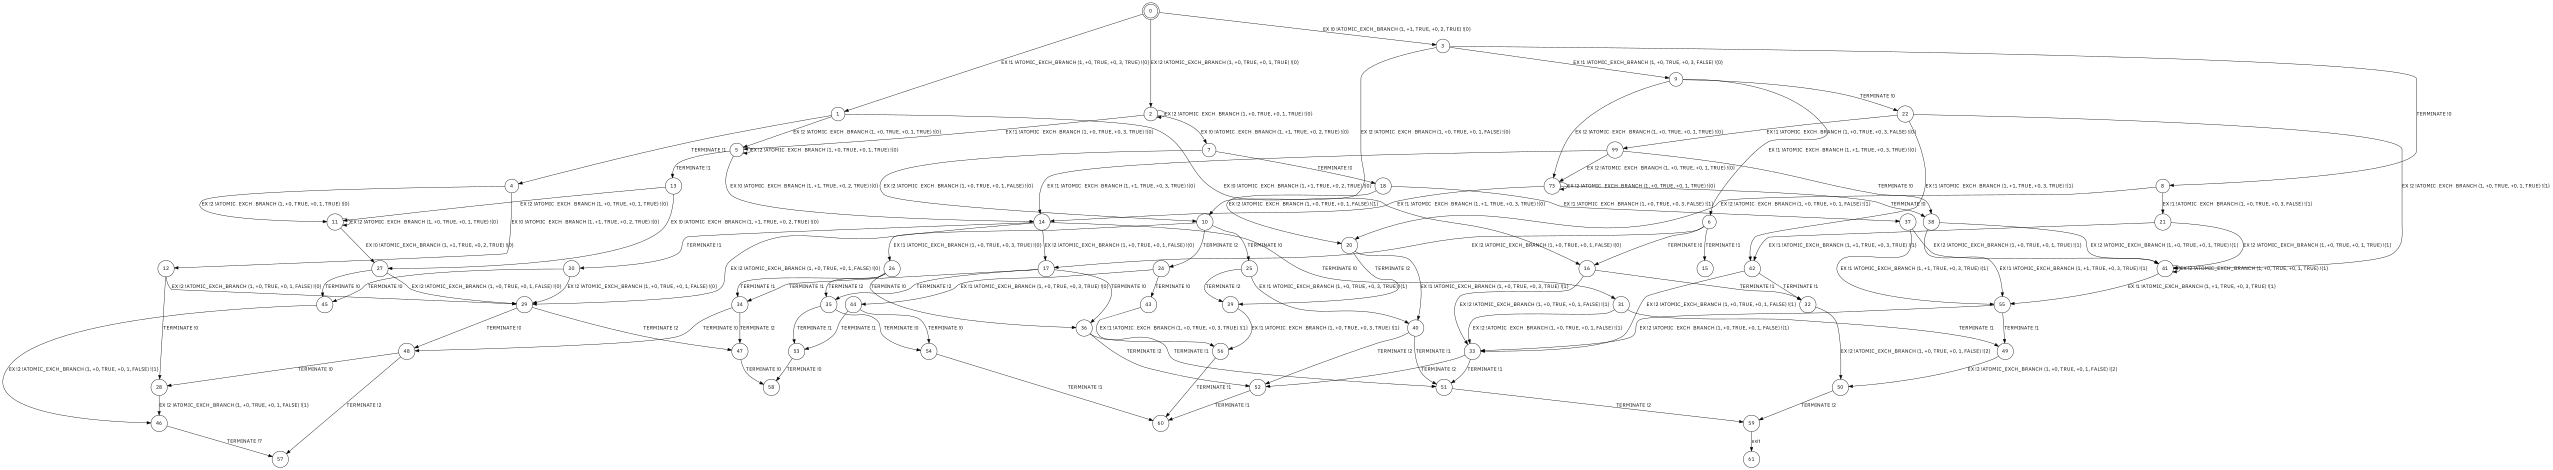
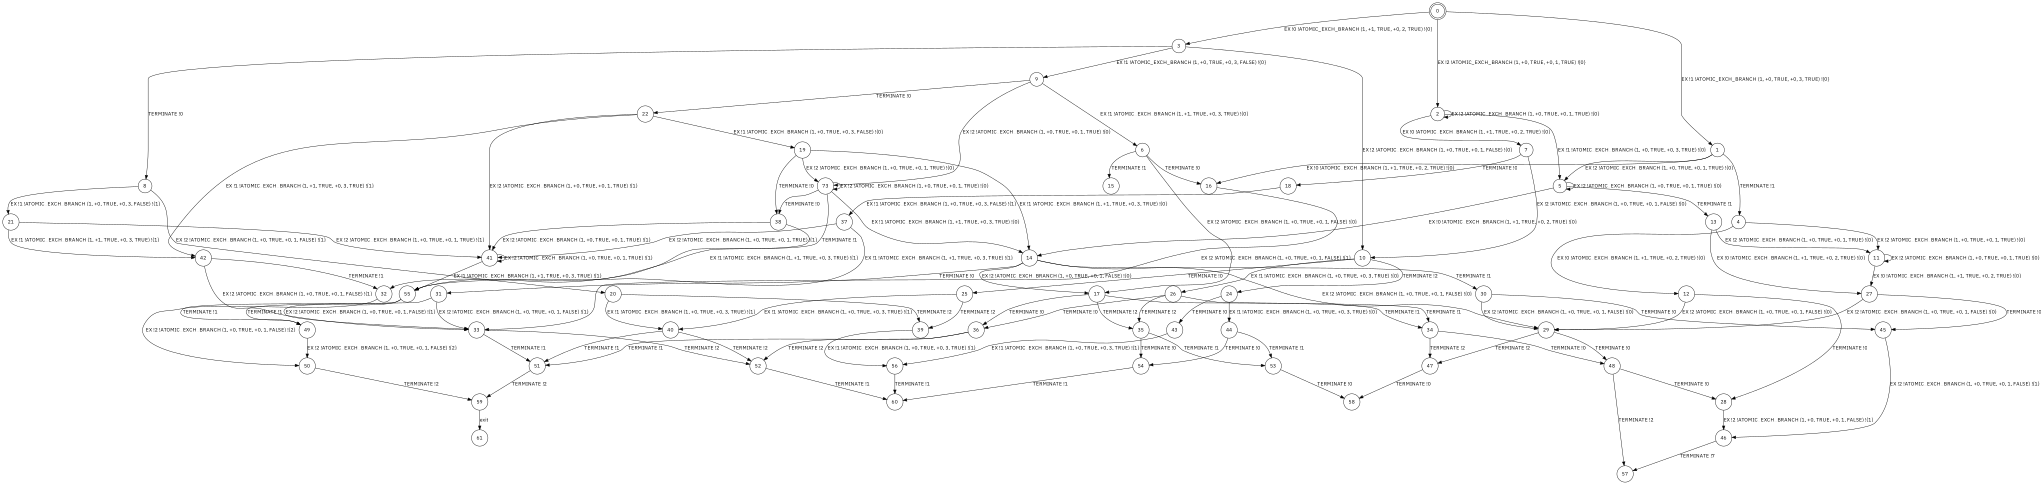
node "99": label "99" -> "19"
edge "18" -> "20": removed, label "EX !2 !ATOMIC_EXCH_BRANCH (1, +0, TRUE, +0, 1, FALSE) !{1}"
edge "16" -> "32": now "73" -> "32"
